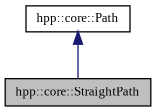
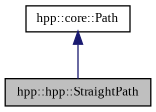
node "hpp::core::StraightPath": label "hpp::core::StraightPath" -> "hpp::hpp::StraightPath"
